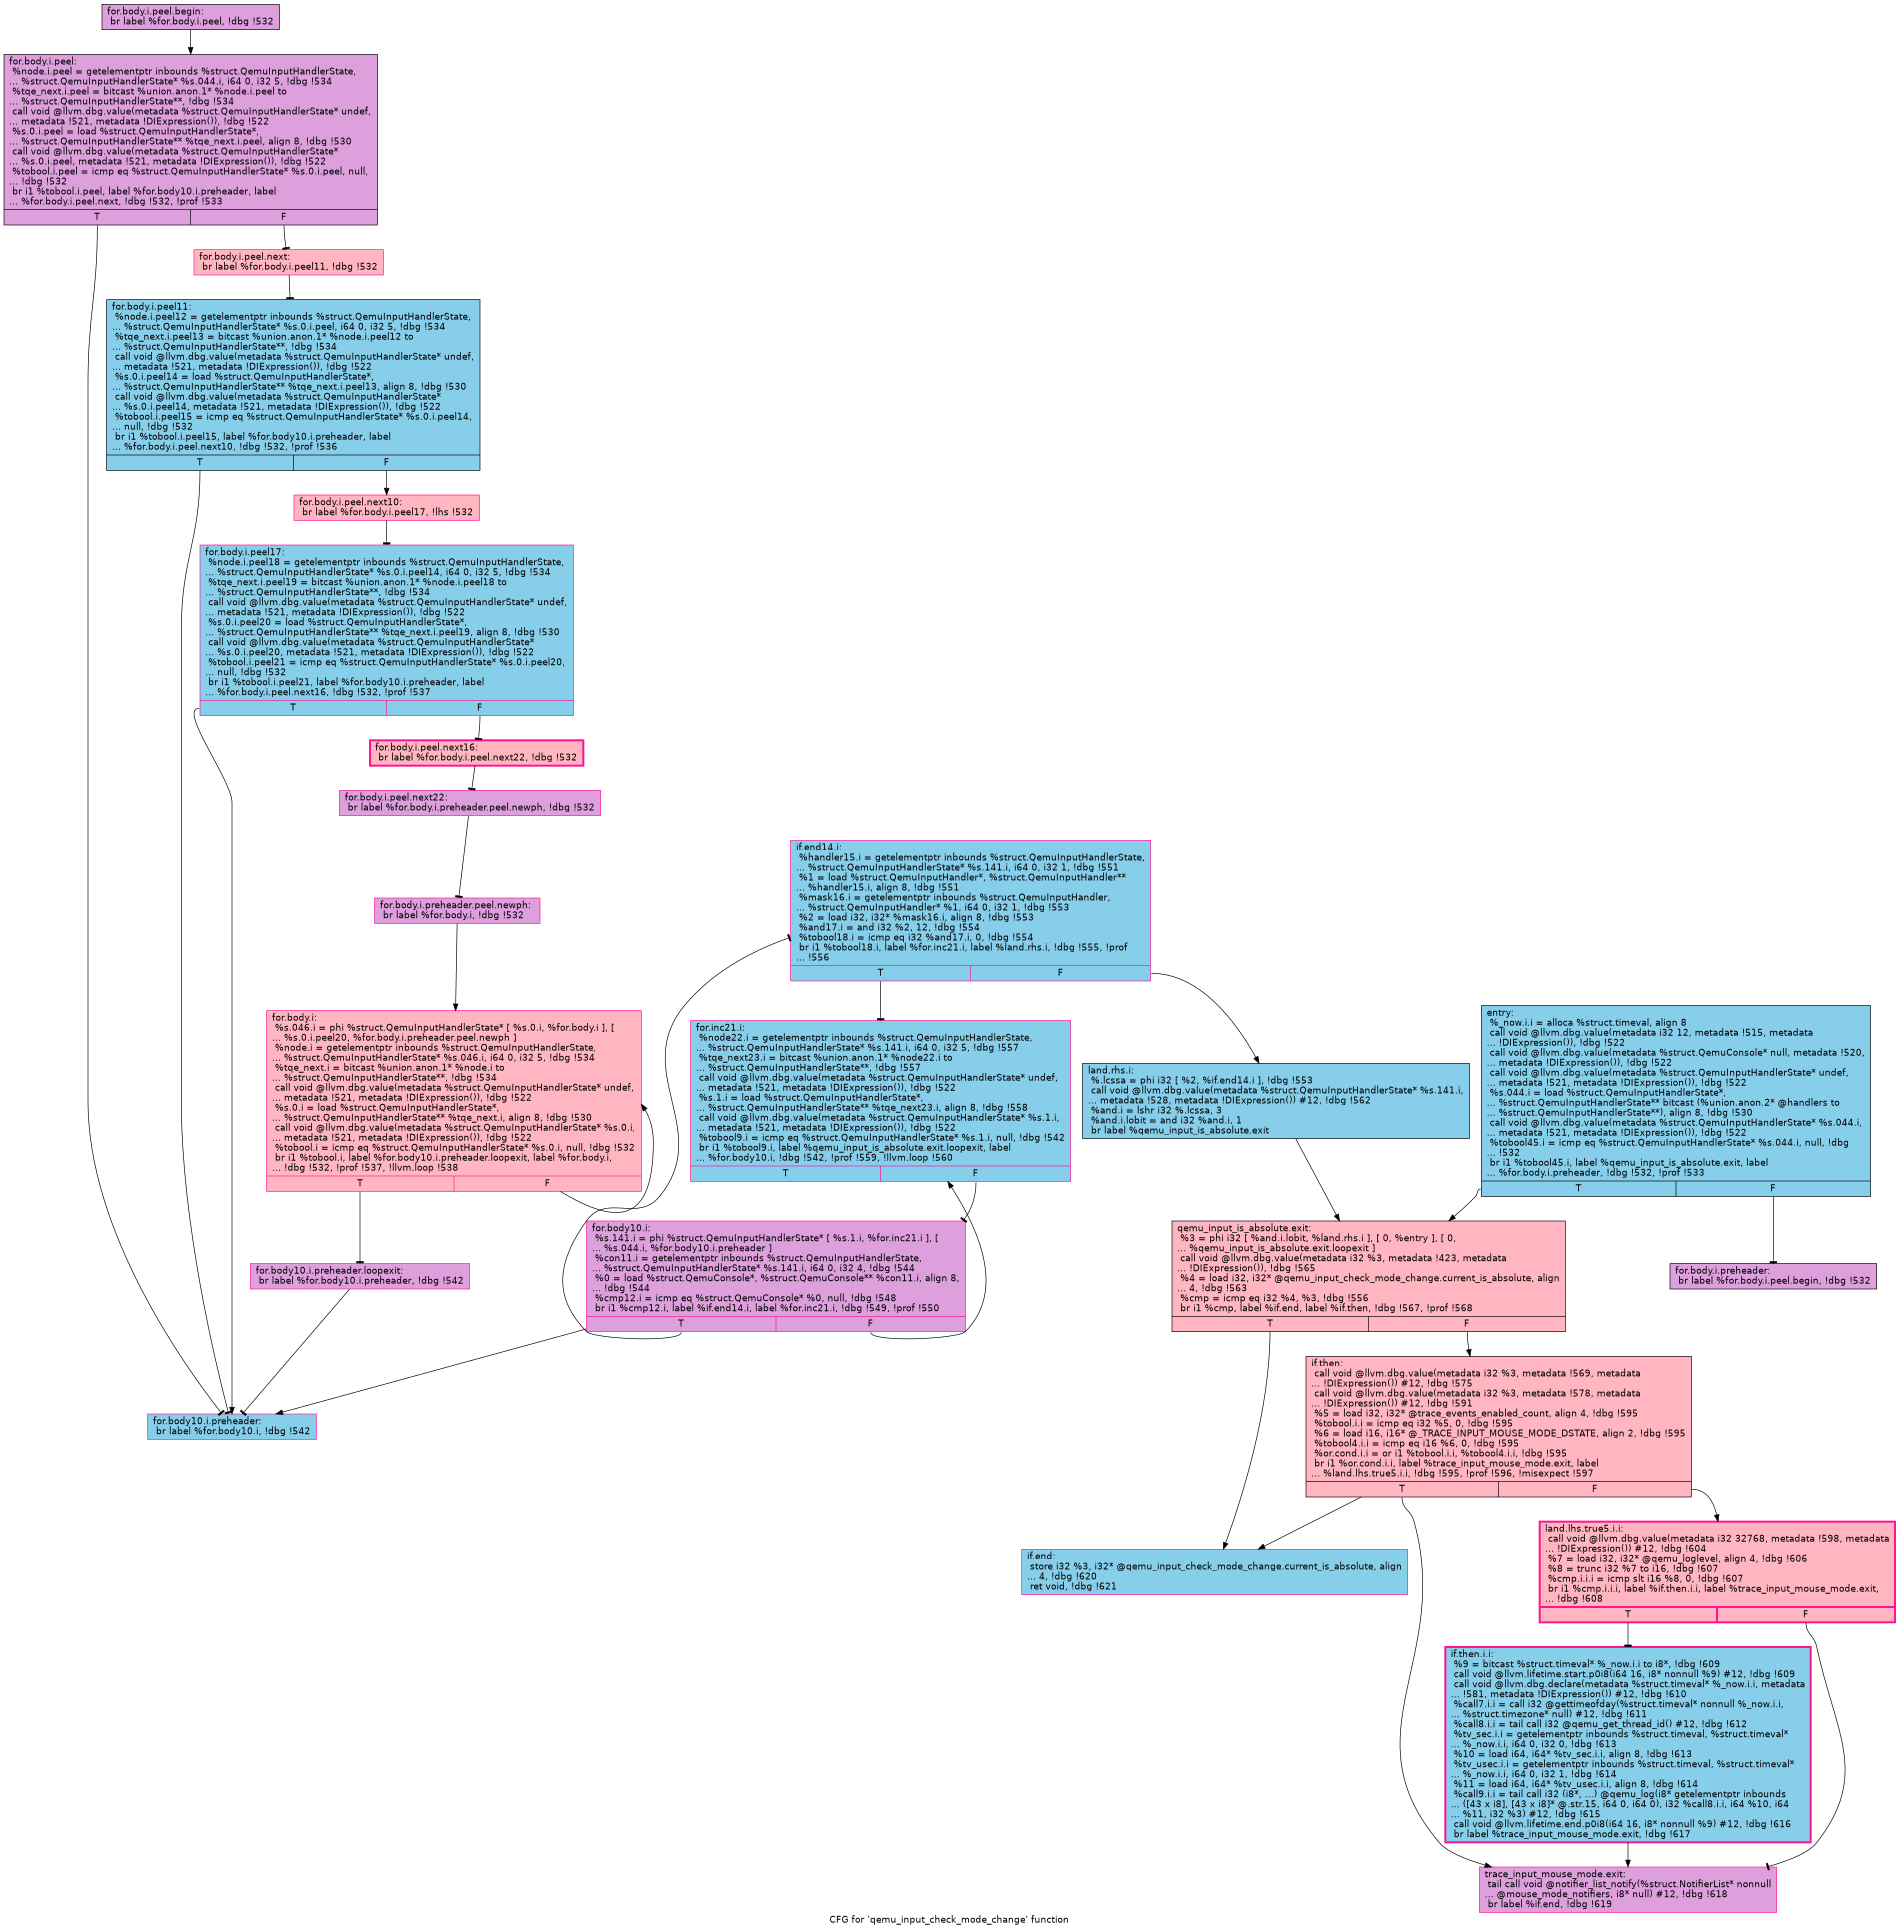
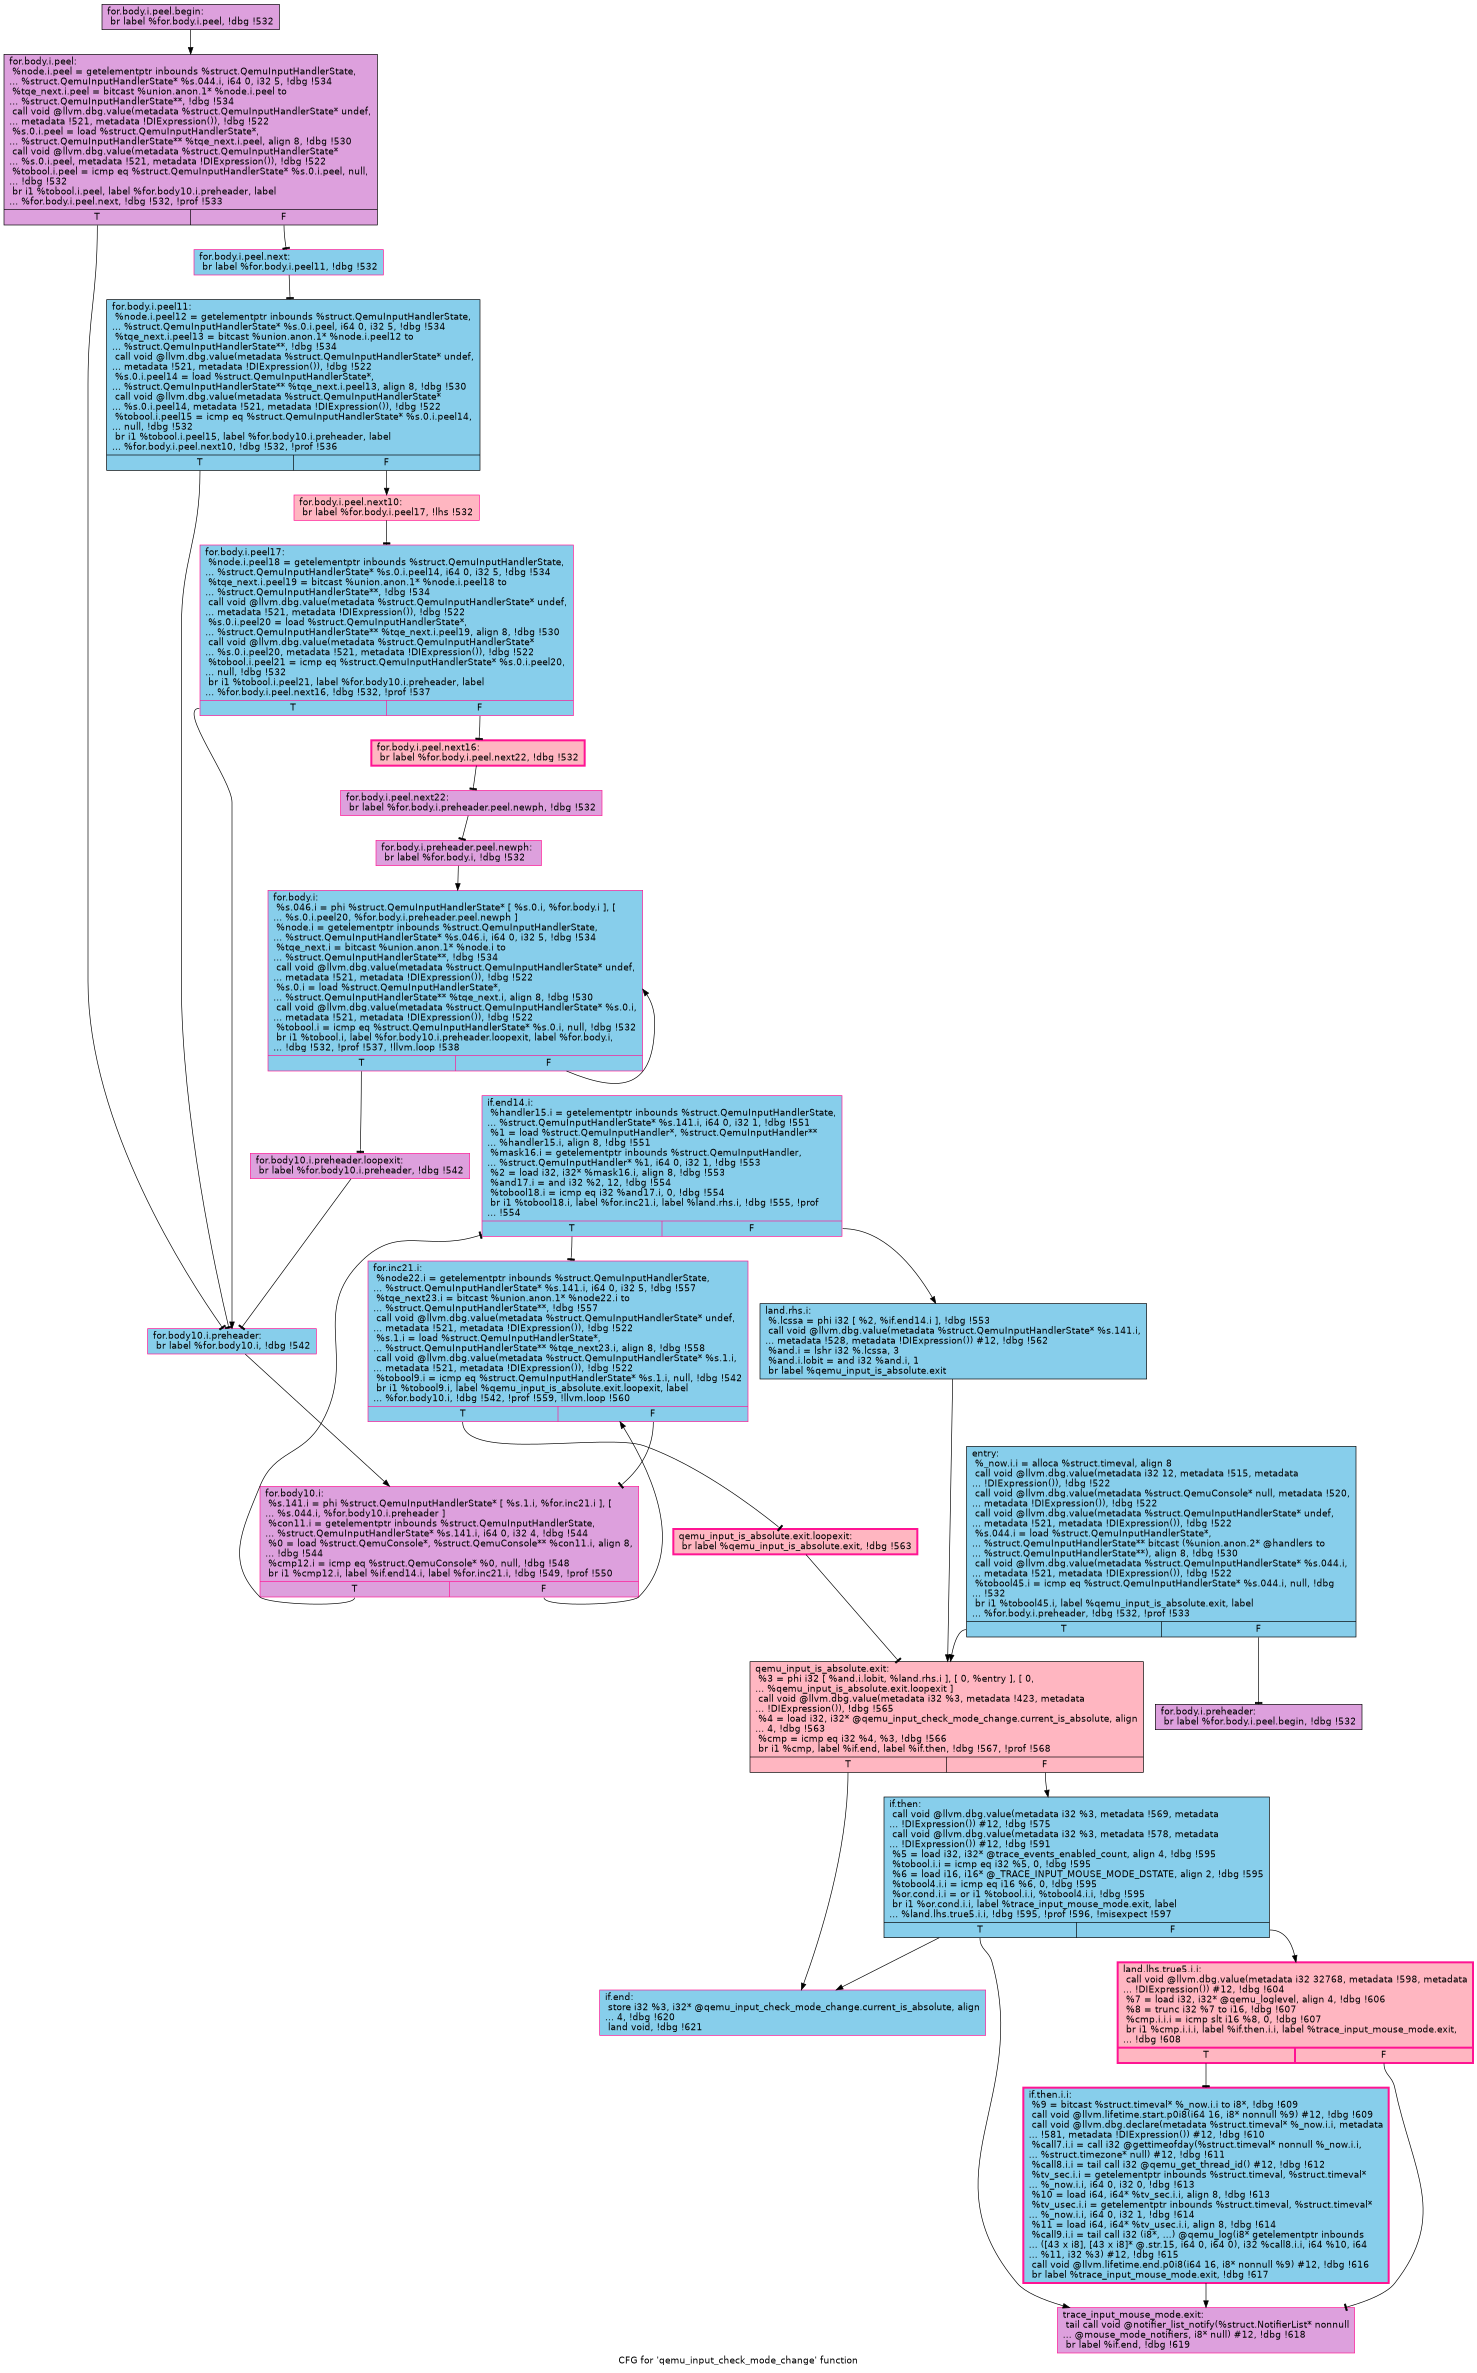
node "for.body.i.peel.next:": fillcolor lightpink -> skyblue
node "if.end14.i:": text "... !556" -> "... !554"
node "for.body.i:": fillcolor lightpink -> skyblue
node "qemu_input_is_absolute.exit:": text "%cmp = icmp eq i32 %4, %3, !dbg !556" -> "%cmp = icmp eq i32 %4, %3, !dbg !566"
edge "for.body10.i:" -> "for.body10.i.preheader:": reversed
node "if.then:": fillcolor lightpink -> skyblue
node "qemu_input_is_absolute.exit.loopexit:": added
node "if.end:": text "ret void, !dbg !621" -> "land void, !dbg !621"
